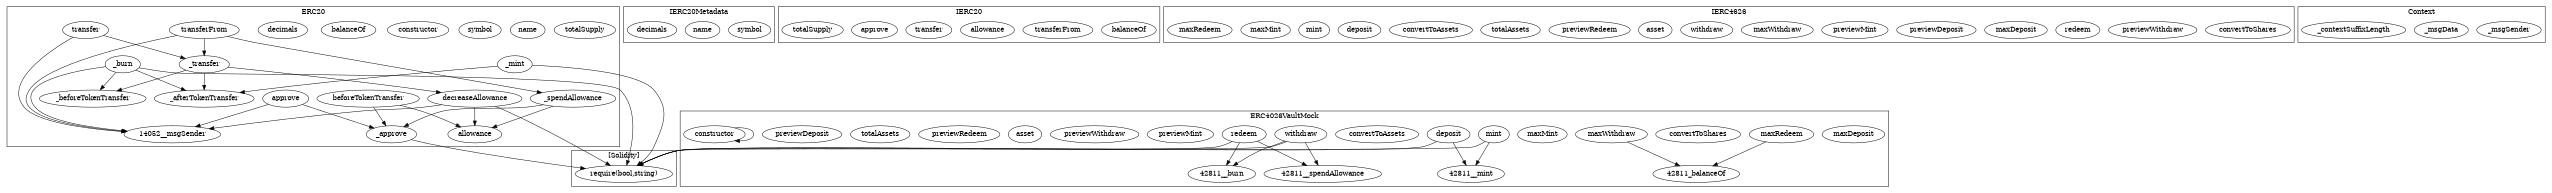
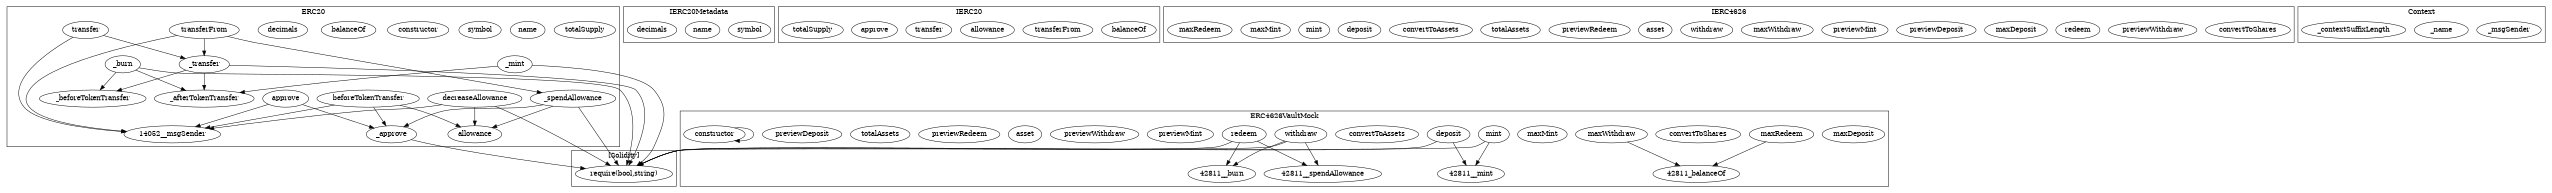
node "_msgData": label "_msgData" -> "_name"
edge "_transfer" -> "decreaseAllowance": now "_transfer" -> "require(bool,string)"
edge "_burn" -> "14052__msgSender": now "beforeTokenTransfer" -> "14052__msgSender"
cluster "ERC4026VaultMock": label "ERC4026VaultMock" -> "ERC4626VaultMock"
edge "_spendAllowance" -> "require(bool,string)": added
